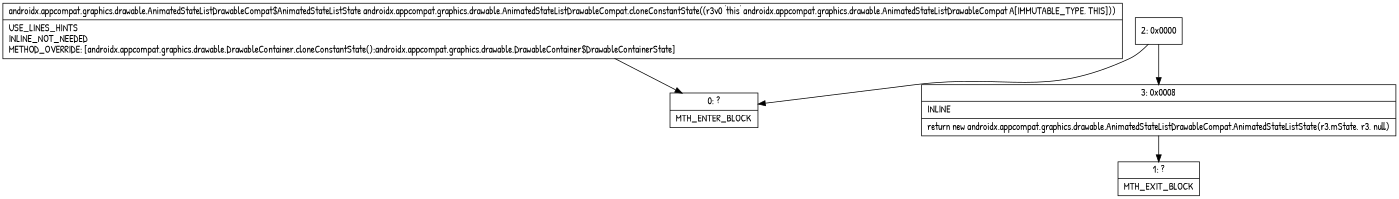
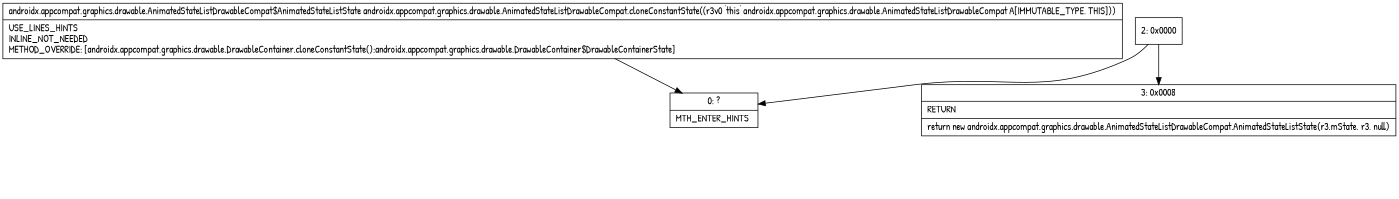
node "3: 0x0008": text "INLINE" -> "RETURN"
node "0: ?": text "MTH_ENTER_BLOCK" -> "MTH_ENTER_HINTS"
node "1: ?": removed
